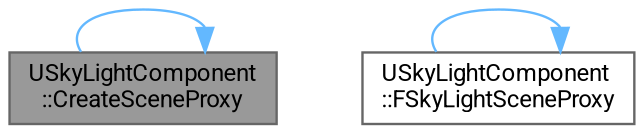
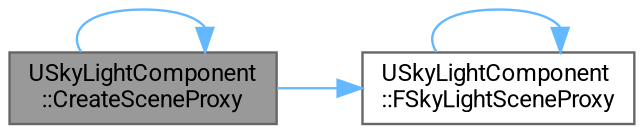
edge "USkyLightComponent ::CreateSceneProxy" -> "USkyLightComponent ::FSkyLightSceneProxy": added
